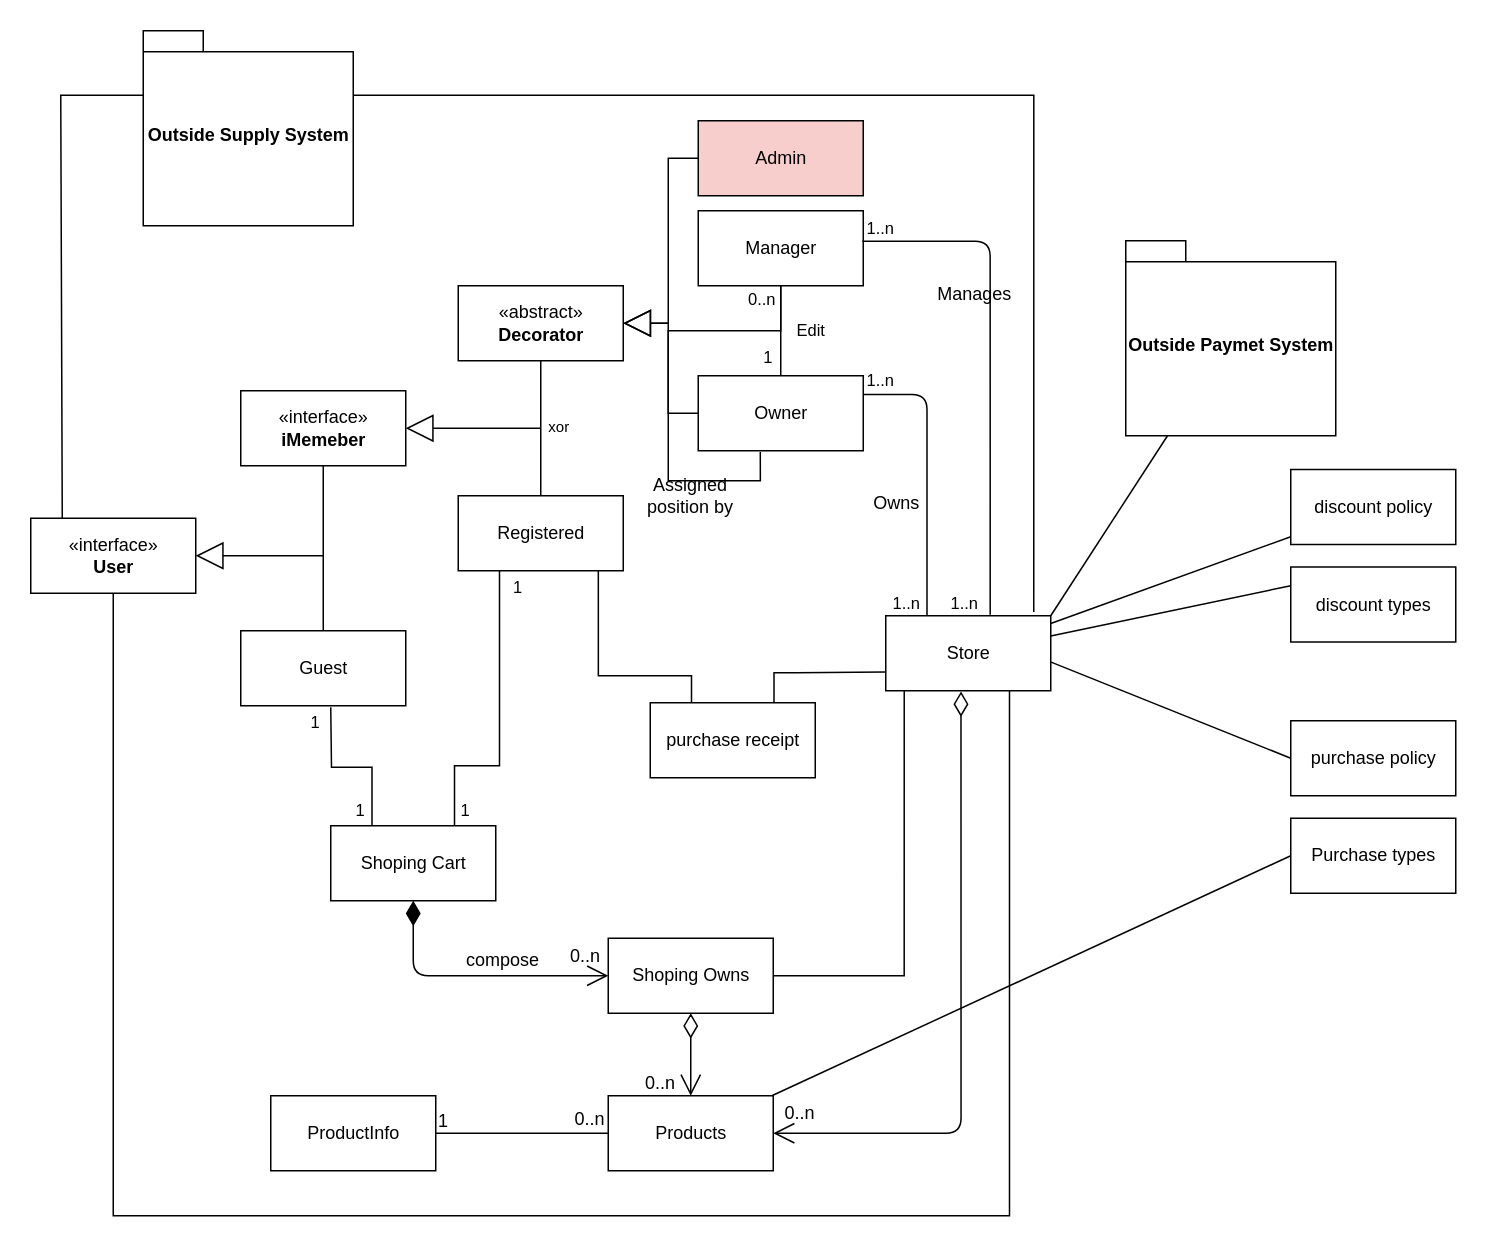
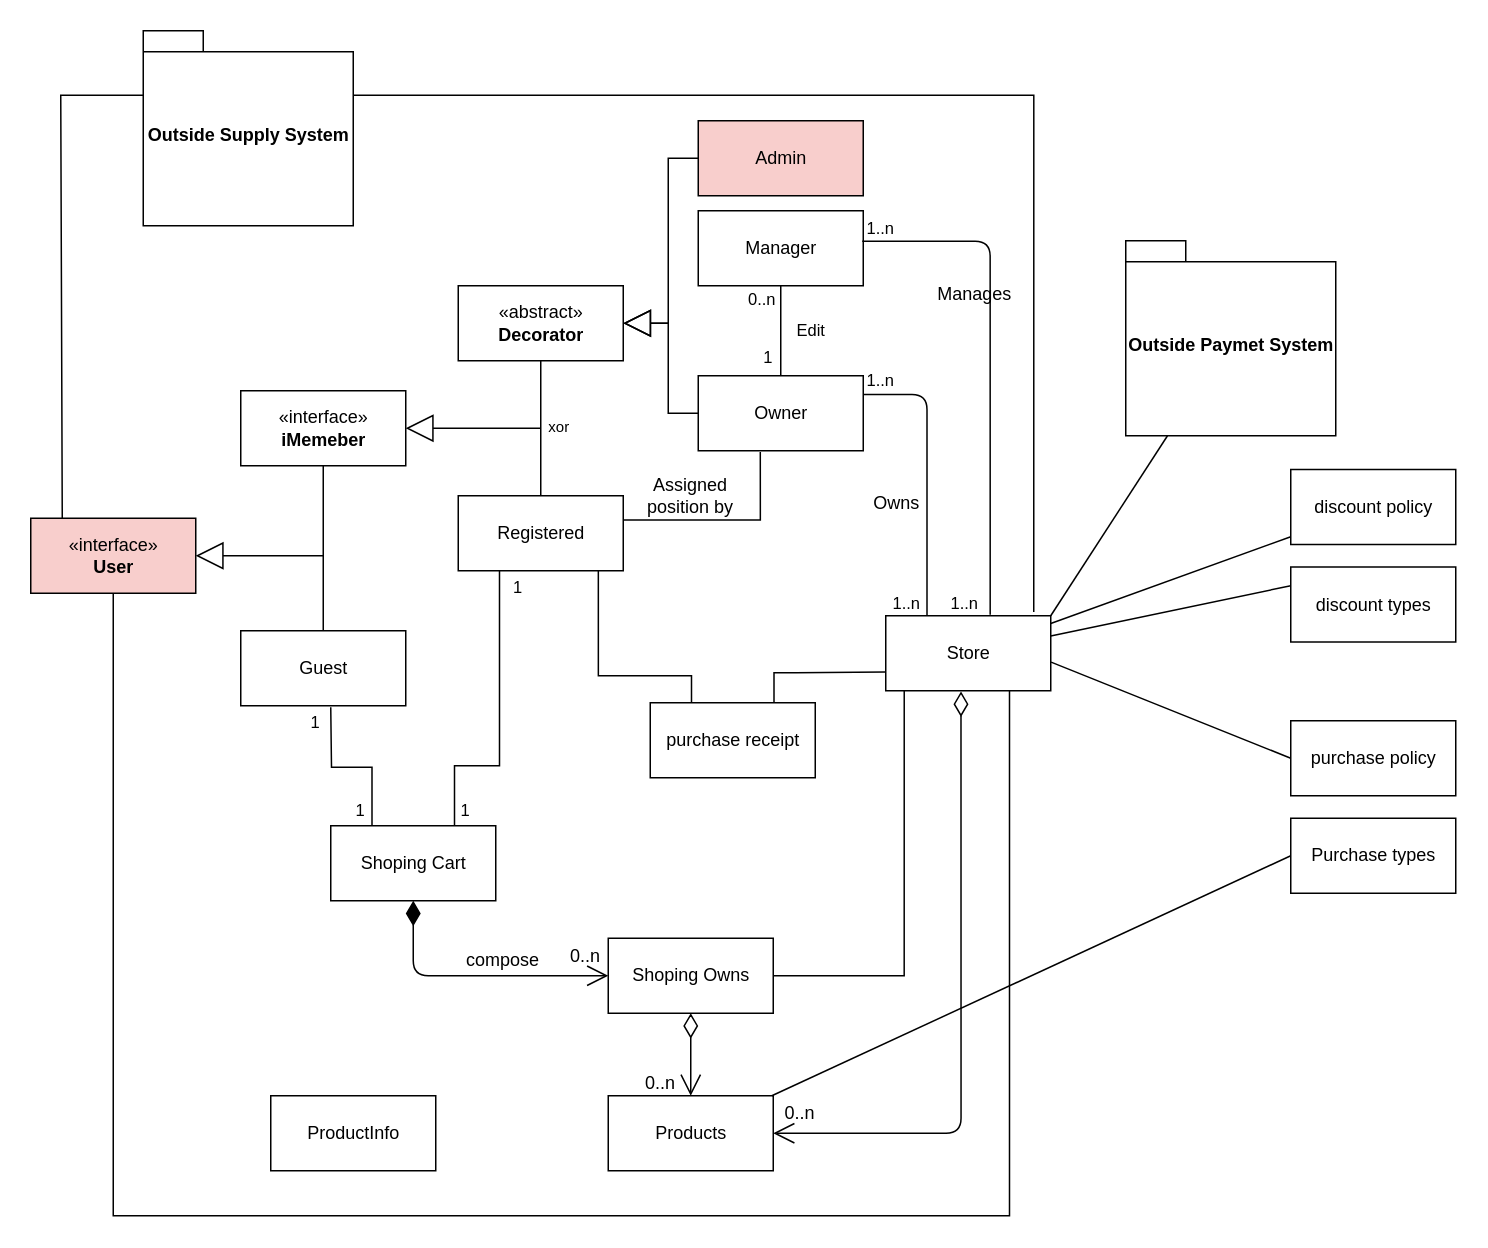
edge "Manager" -- "Owner": now "Registered" -- "Owner"
node "«interface» User": fillcolor #ffffff -> #f8cecc
edge "ProductInfo" -- "Products": removed, labels "1", "0..n"
